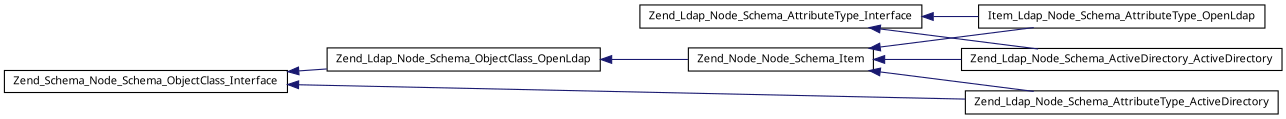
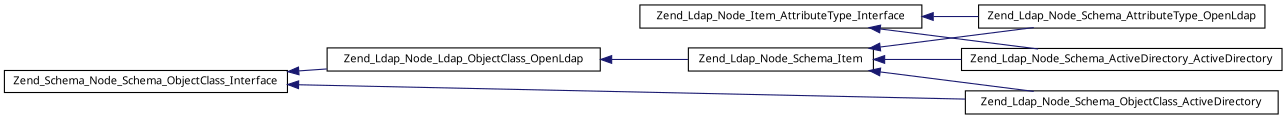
node "Zend_Ldap_Node_Schema_AttributeType_Interface": label "Zend_Ldap_Node_Schema_AttributeType_Interface" -> "Zend_Ldap_Node_Item_AttributeType_Interface"
node "Item_Ldap_Node_Schema_AttributeType_OpenLdap": label "Item_Ldap_Node_Schema_AttributeType_OpenLdap" -> "Zend_Ldap_Node_Schema_AttributeType_OpenLdap"
node "Zend_Ldap_Node_Schema_ObjectClass_OpenLdap": label "Zend_Ldap_Node_Schema_ObjectClass_OpenLdap" -> "Zend_Ldap_Node_Ldap_ObjectClass_OpenLdap"
node "Zend_Node_Node_Schema_Item": label "Zend_Node_Node_Schema_Item" -> "Zend_Ldap_Node_Schema_Item"
node "Zend_Ldap_Node_Schema_AttributeType_ActiveDirectory": label "Zend_Ldap_Node_Schema_AttributeType_ActiveDirectory" -> "Zend_Ldap_Node_Schema_ObjectClass_ActiveDirectory"
